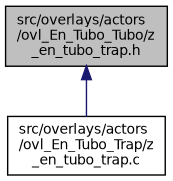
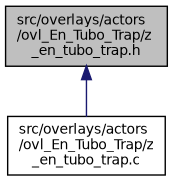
node "src/overlays/actors /ovl_En_Tubo_Tubo/z _en_tubo_trap.h": label "src/overlays/actors /ovl_En_Tubo_Tubo/z _en_tubo_trap.h" -> "src/overlays/actors /ovl_En_Tubo_Trap/z _en_tubo_trap.h"
